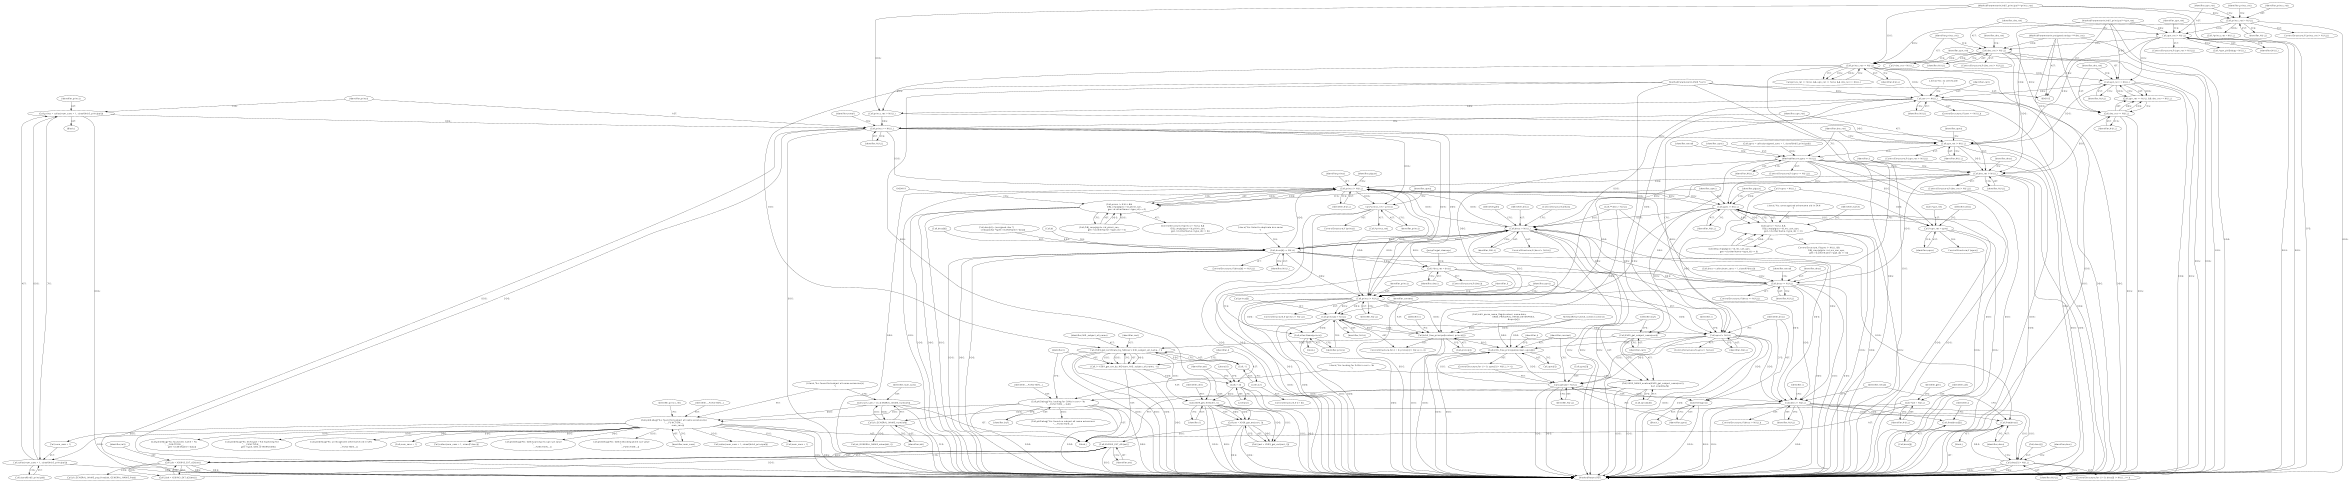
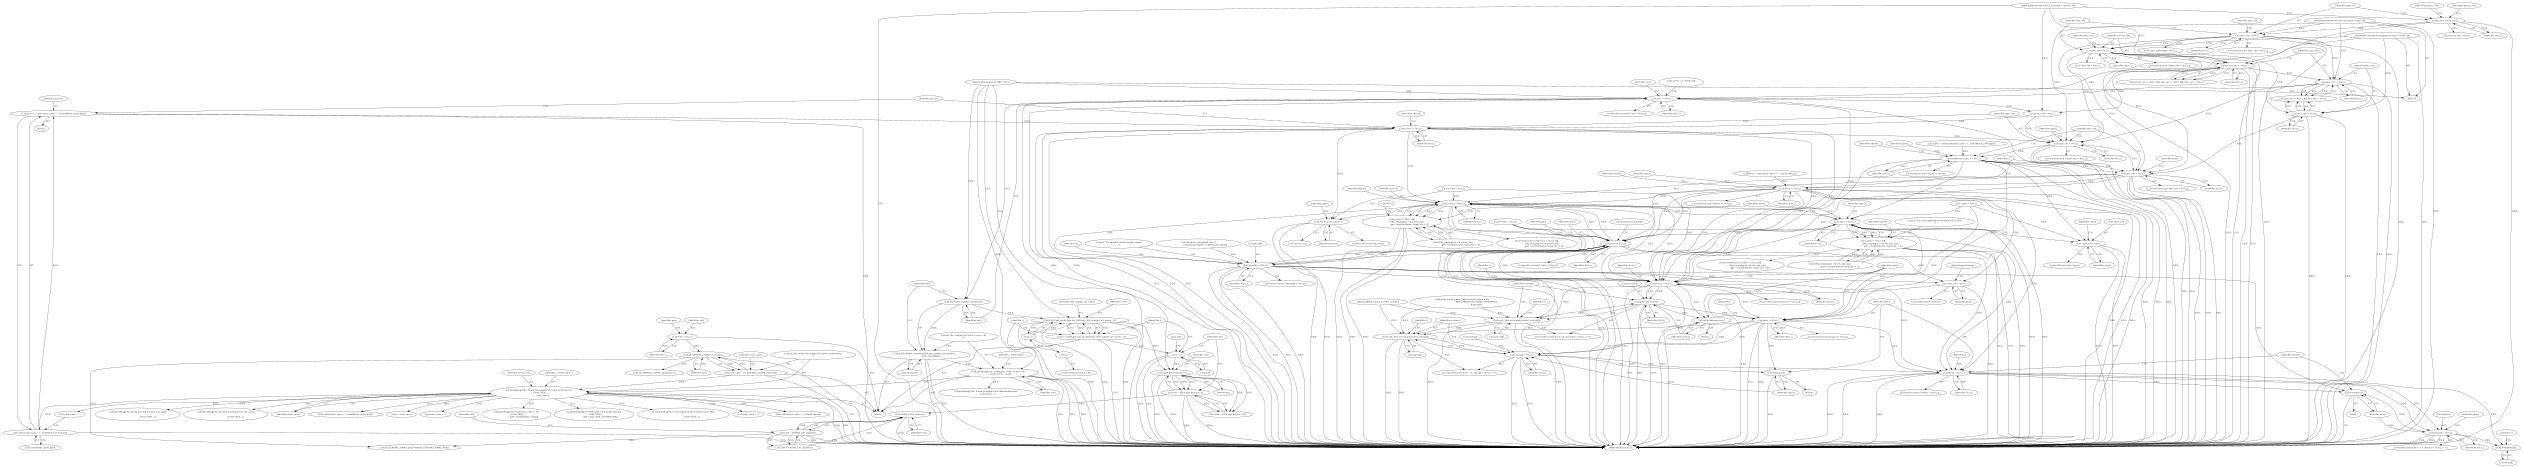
node "(ControlStructure,if (princs_ret != NULL))": removed
node "(Call,*princs = NULL)": added
node "(Call,d)": label "(Call,d)" -> "(Identifier,d)"
edge "(Call,*dns_ret = dnss)" -> "(Call,dnss == NULL)": reversed
edge "(Call,sk_GENERAL_NAME_num(ialt))" -> "(Call,sk_GENERAL_NAME_pop_free(ialt, GENERAL_NAME_free))": added, label "DDG:"
edge "(ControlStructure,for (i = 0; upns[i] != NULL; i++))" -> "(Call,upns[i] != NULL)": reversed
edge "(Call,ext = X509_get_ext(cert, l))" -> "(Call,X509_get_free(cert, l))": added, label "CFG:"
node "(Call,i < num_sans)": added
edge "(Call,dnss[i] != NULL)" -> "(Call,free(dnss[i]))": added, label "DDG:"
